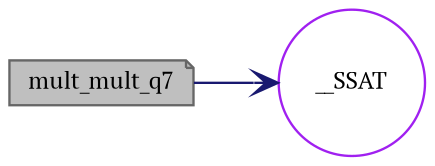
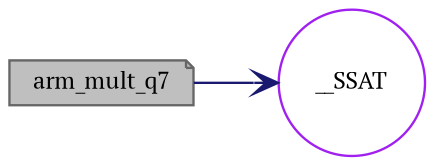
node "mult_mult_q7": label "mult_mult_q7" -> "arm_mult_q7"
